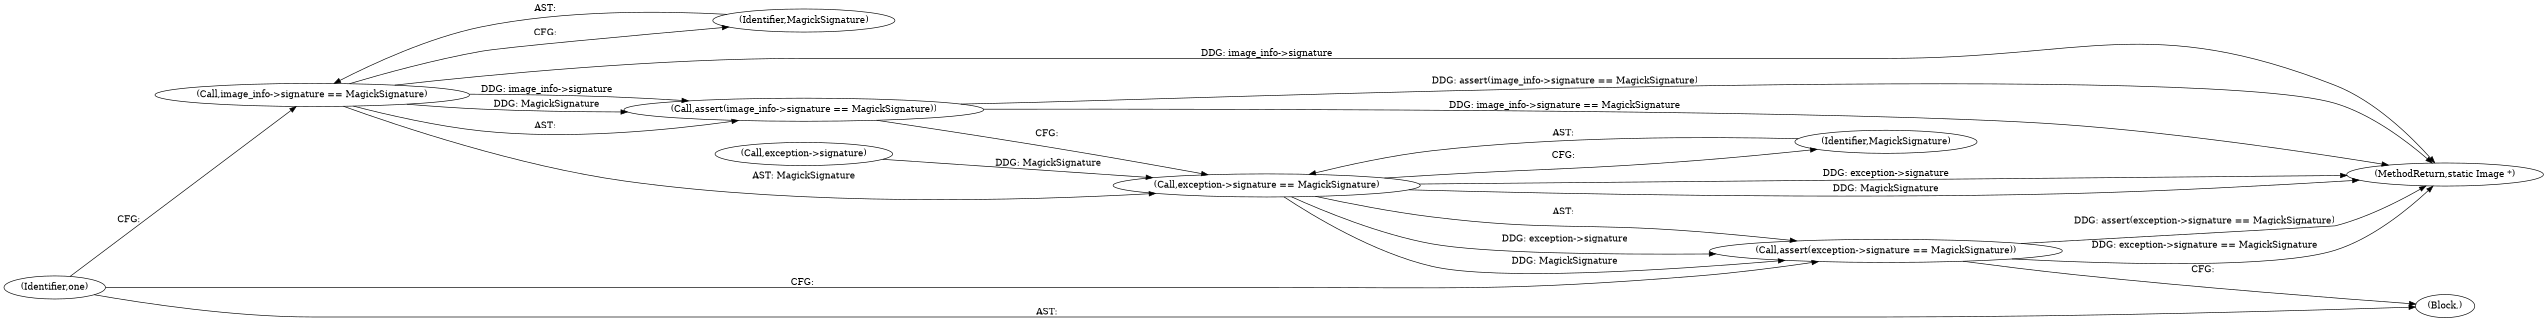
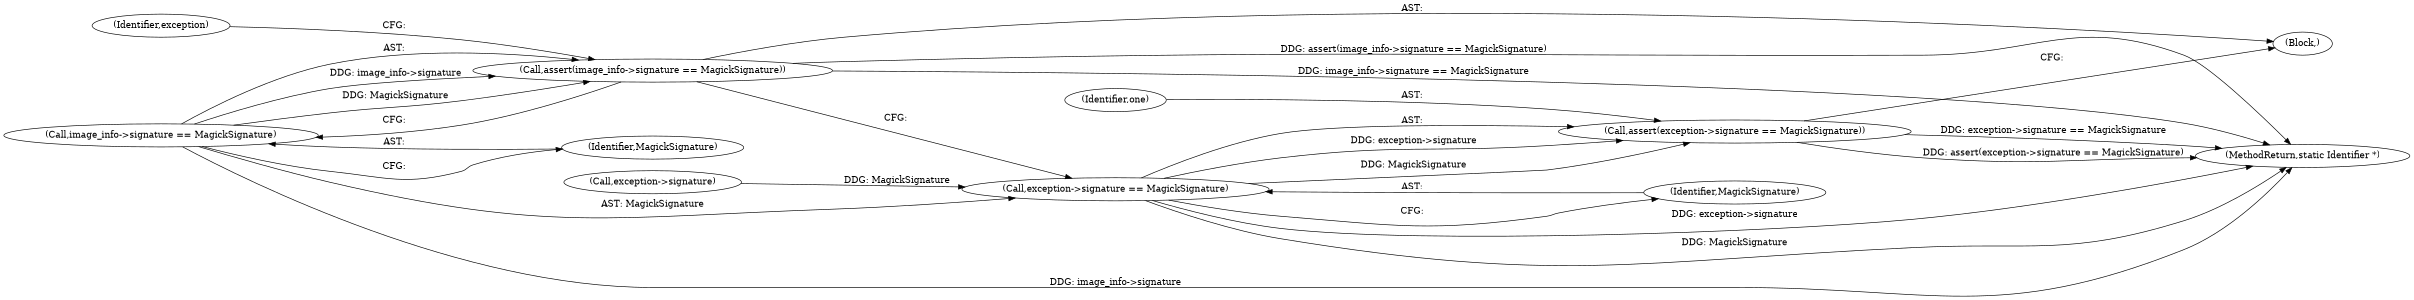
node "(Identifier,exception)": added
node "(MethodReturn,static Image *)": label "(MethodReturn,static Image *)" -> "(MethodReturn,static Identifier *)"
edge "(Identifier,one)" -> "(Call,image_info->signature == MagickSignature)": now "(Call,assert(image_info->signature == MagickSignature))" -> "(Call,image_info->signature == MagickSignature)"
edge "(Identifier,one)" -> "(Call,assert(exception->signature == MagickSignature))": label "CFG: " -> "AST: "
edge "(Identifier,one)" -> "(Block,)": now "(Call,assert(image_info->signature == MagickSignature))" -> "(Block,)"
